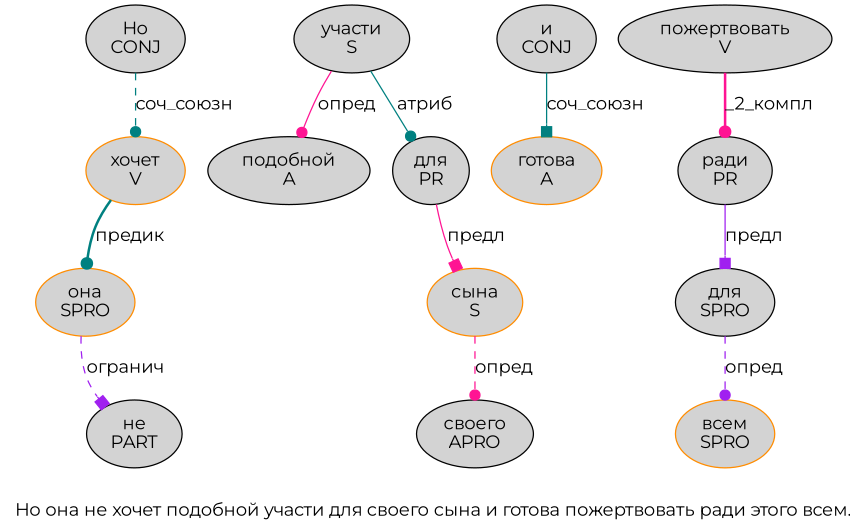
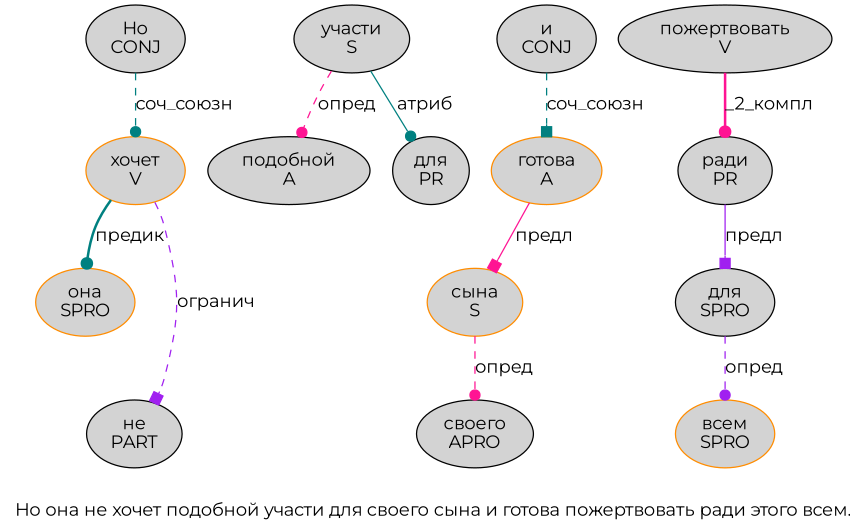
edge "и CONJ" -> "готова A": style solid -> dashed
edge "участи S" -> "подобной A": style solid -> dashed
edge "для PR" -> "сына S": now "готова A" -> "сына S"
edge "она SPRO" -> "не PART": now "хочет V" -> "не PART"
